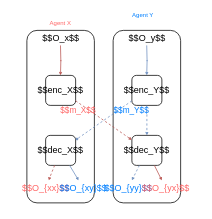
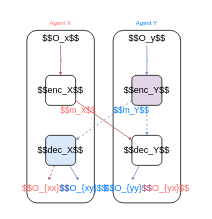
node "Agent Y": moved (143, 15) -> (147, 23)
node "$$enc_Y$$": fillcolor #ffffff -> #e1d5e7
edge "$$enc_X$$" -> "$$dec_Y$$": style dashed -> solid
edge "$$enc_Y$$" -> "$$dec_X$$": arrowhead diamond -> classic
node "$$dec_X$$": fillcolor #ffffff -> #dae8fc
edge "$$dec_Y$$" -> "$$O_{yy}$$": style dashed -> solid
edge "$$dec_Y$$" -> "$$O_{yx}$$": removed
